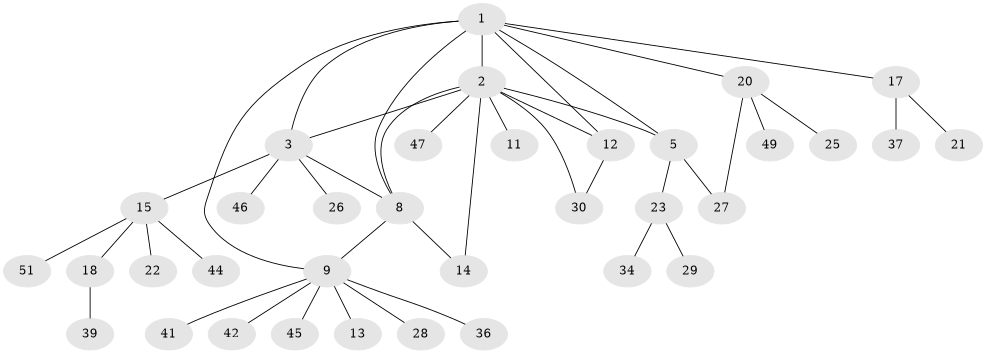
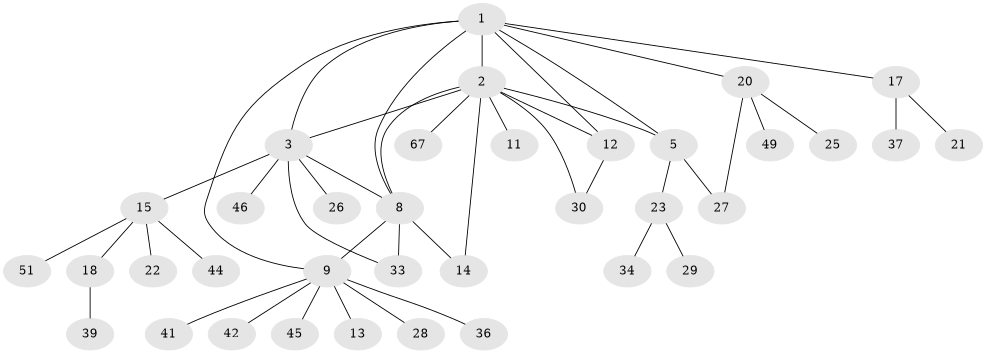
node "47": label "47" -> "67"
node "33": added
